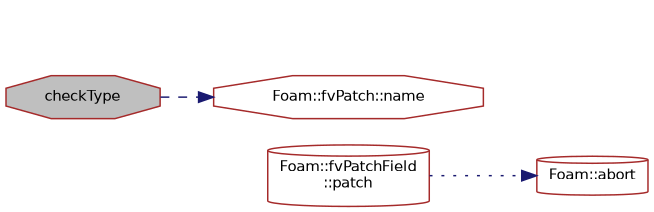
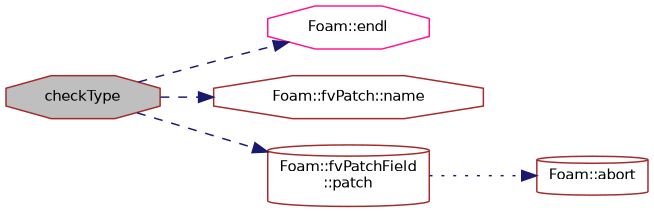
node "Foam::endl": added
edge "checkType" -> "Foam::fvPatchField ::patch": added
